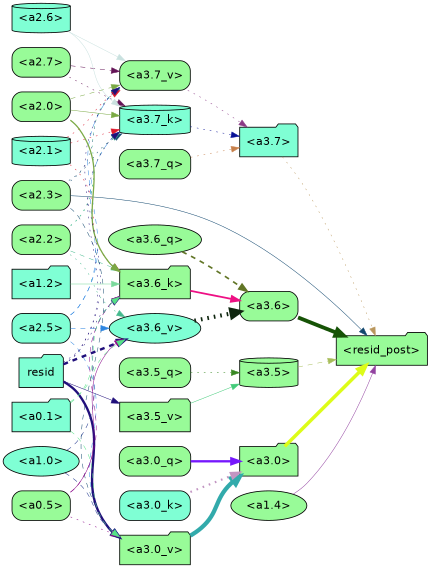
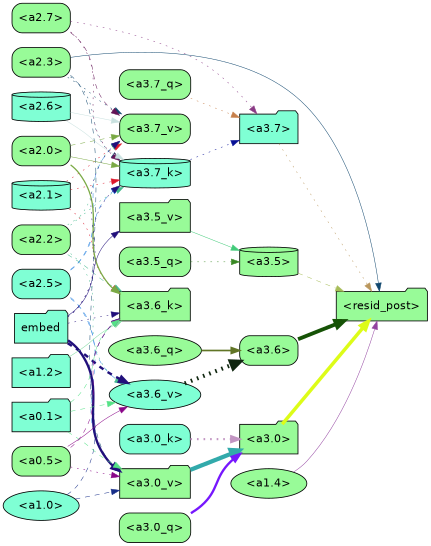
edge "<a3.7_v>" -> "<a3.7>": now "<a2.7>" -> "<a3.7>"
edge "<a3.6_q>" -> "<a3.6>": style dashed -> solid
edge "<a3.6_k>" -> "<a3.6>": removed
node "resid": label "resid" -> "embed"
